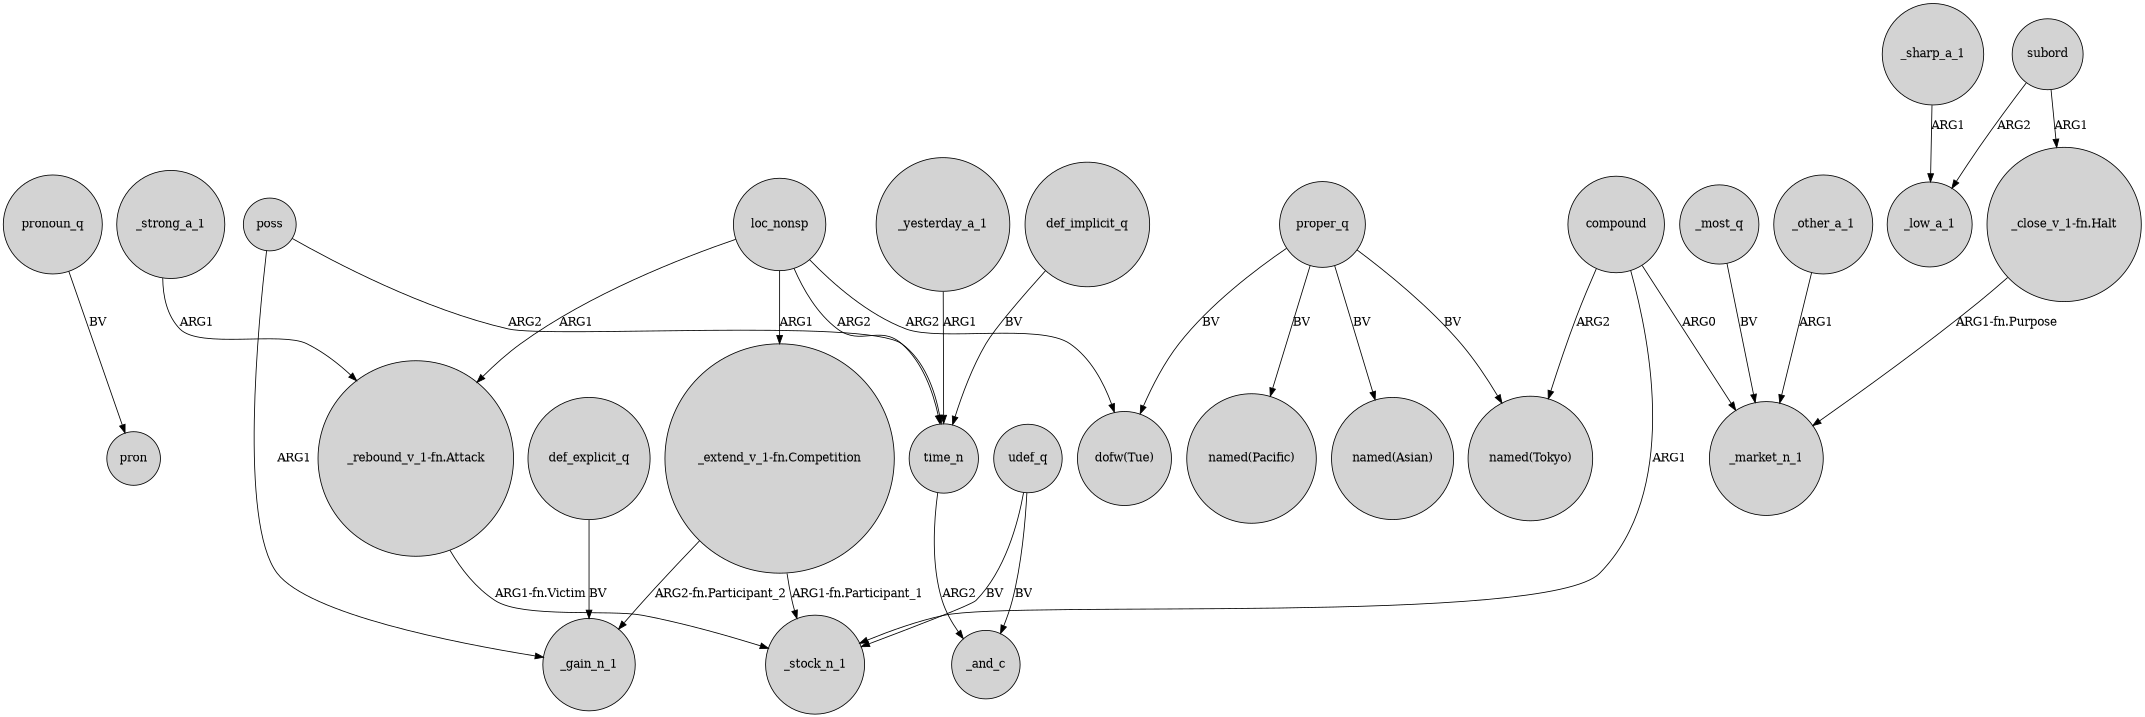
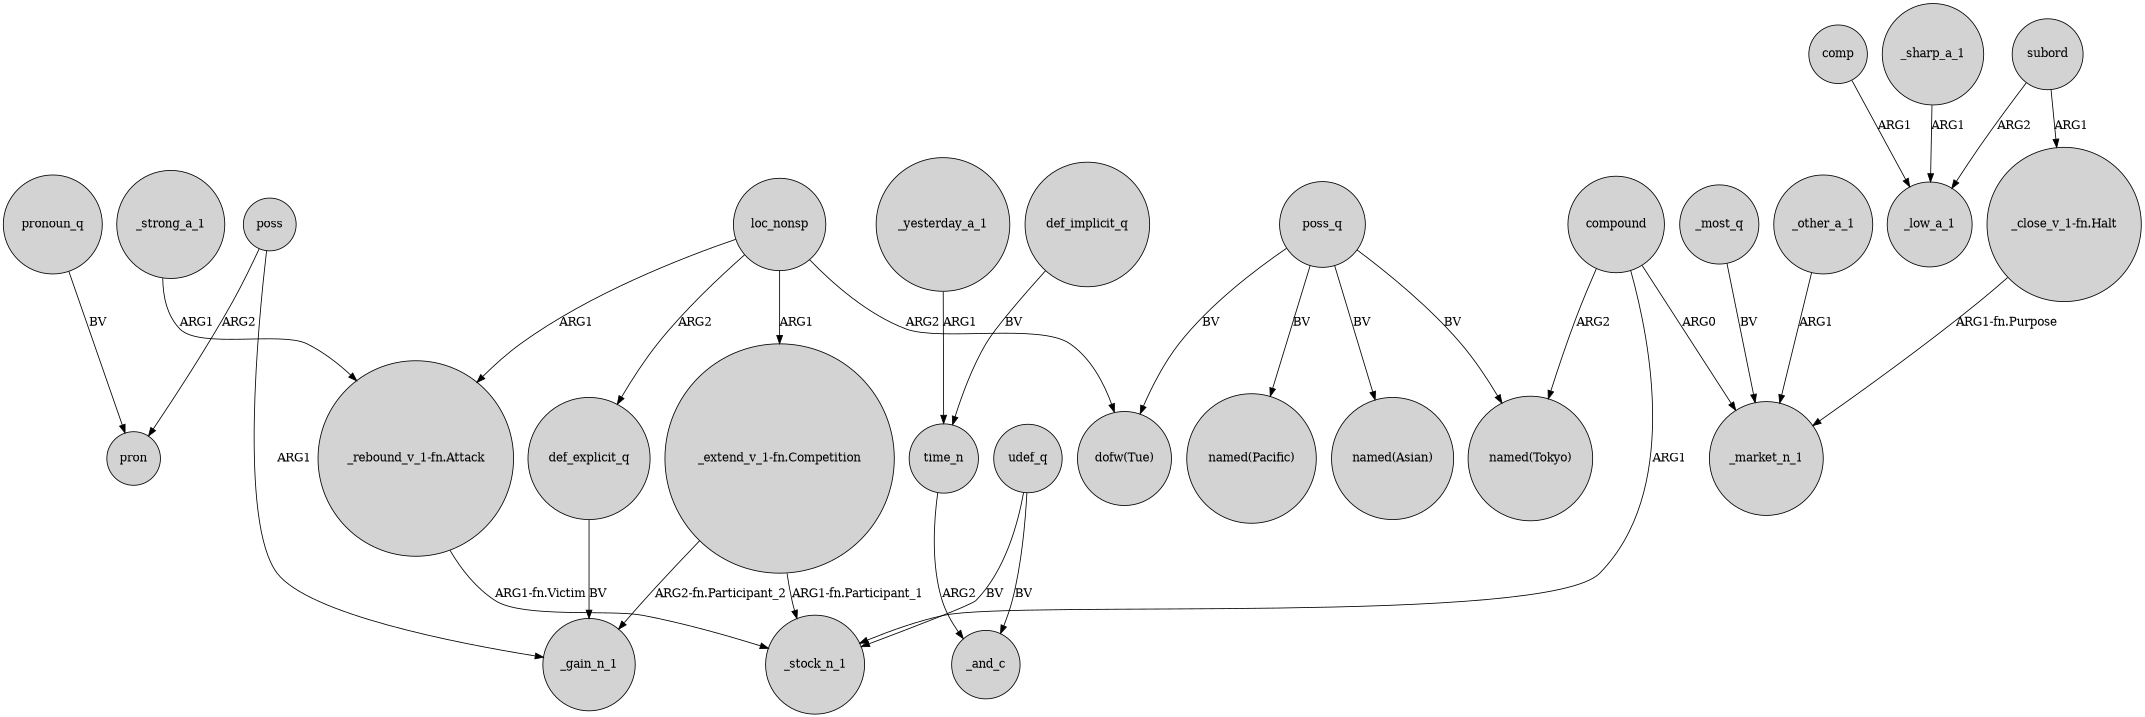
node "comp": added
node "proper_q": label "proper_q" -> "poss_q"
edge "loc_nonsp" -> "time_n": now "loc_nonsp" -> "def_explicit_q"
edge "poss" -> "time_n": now "poss" -> "pron"
